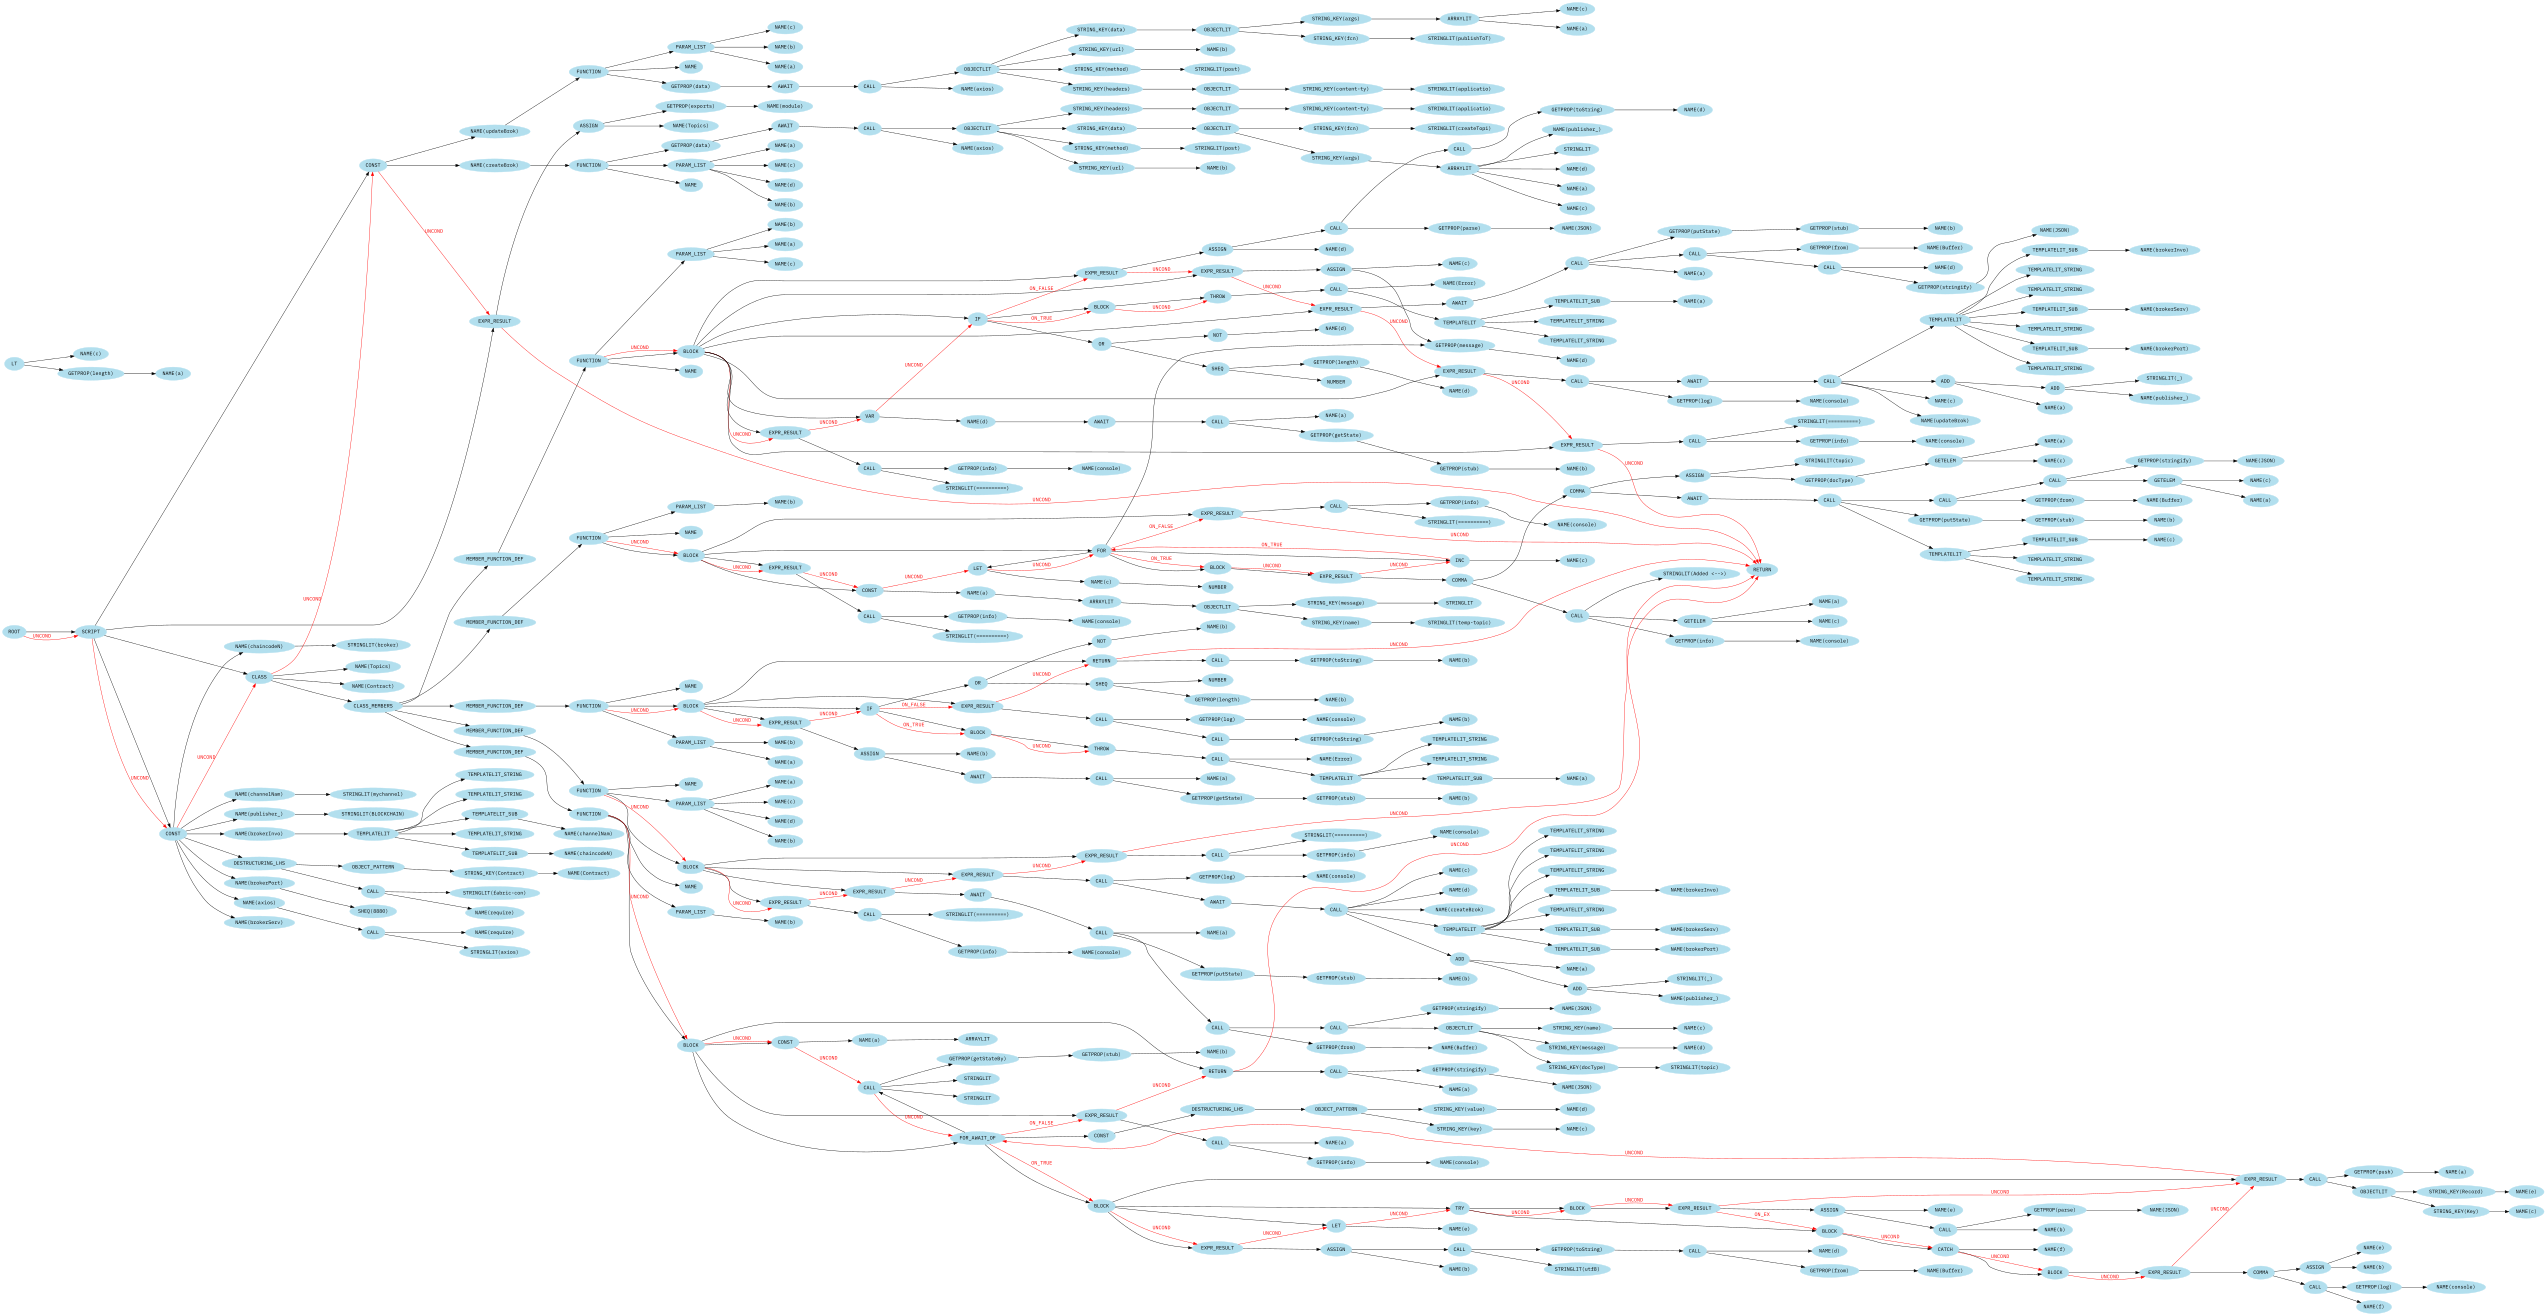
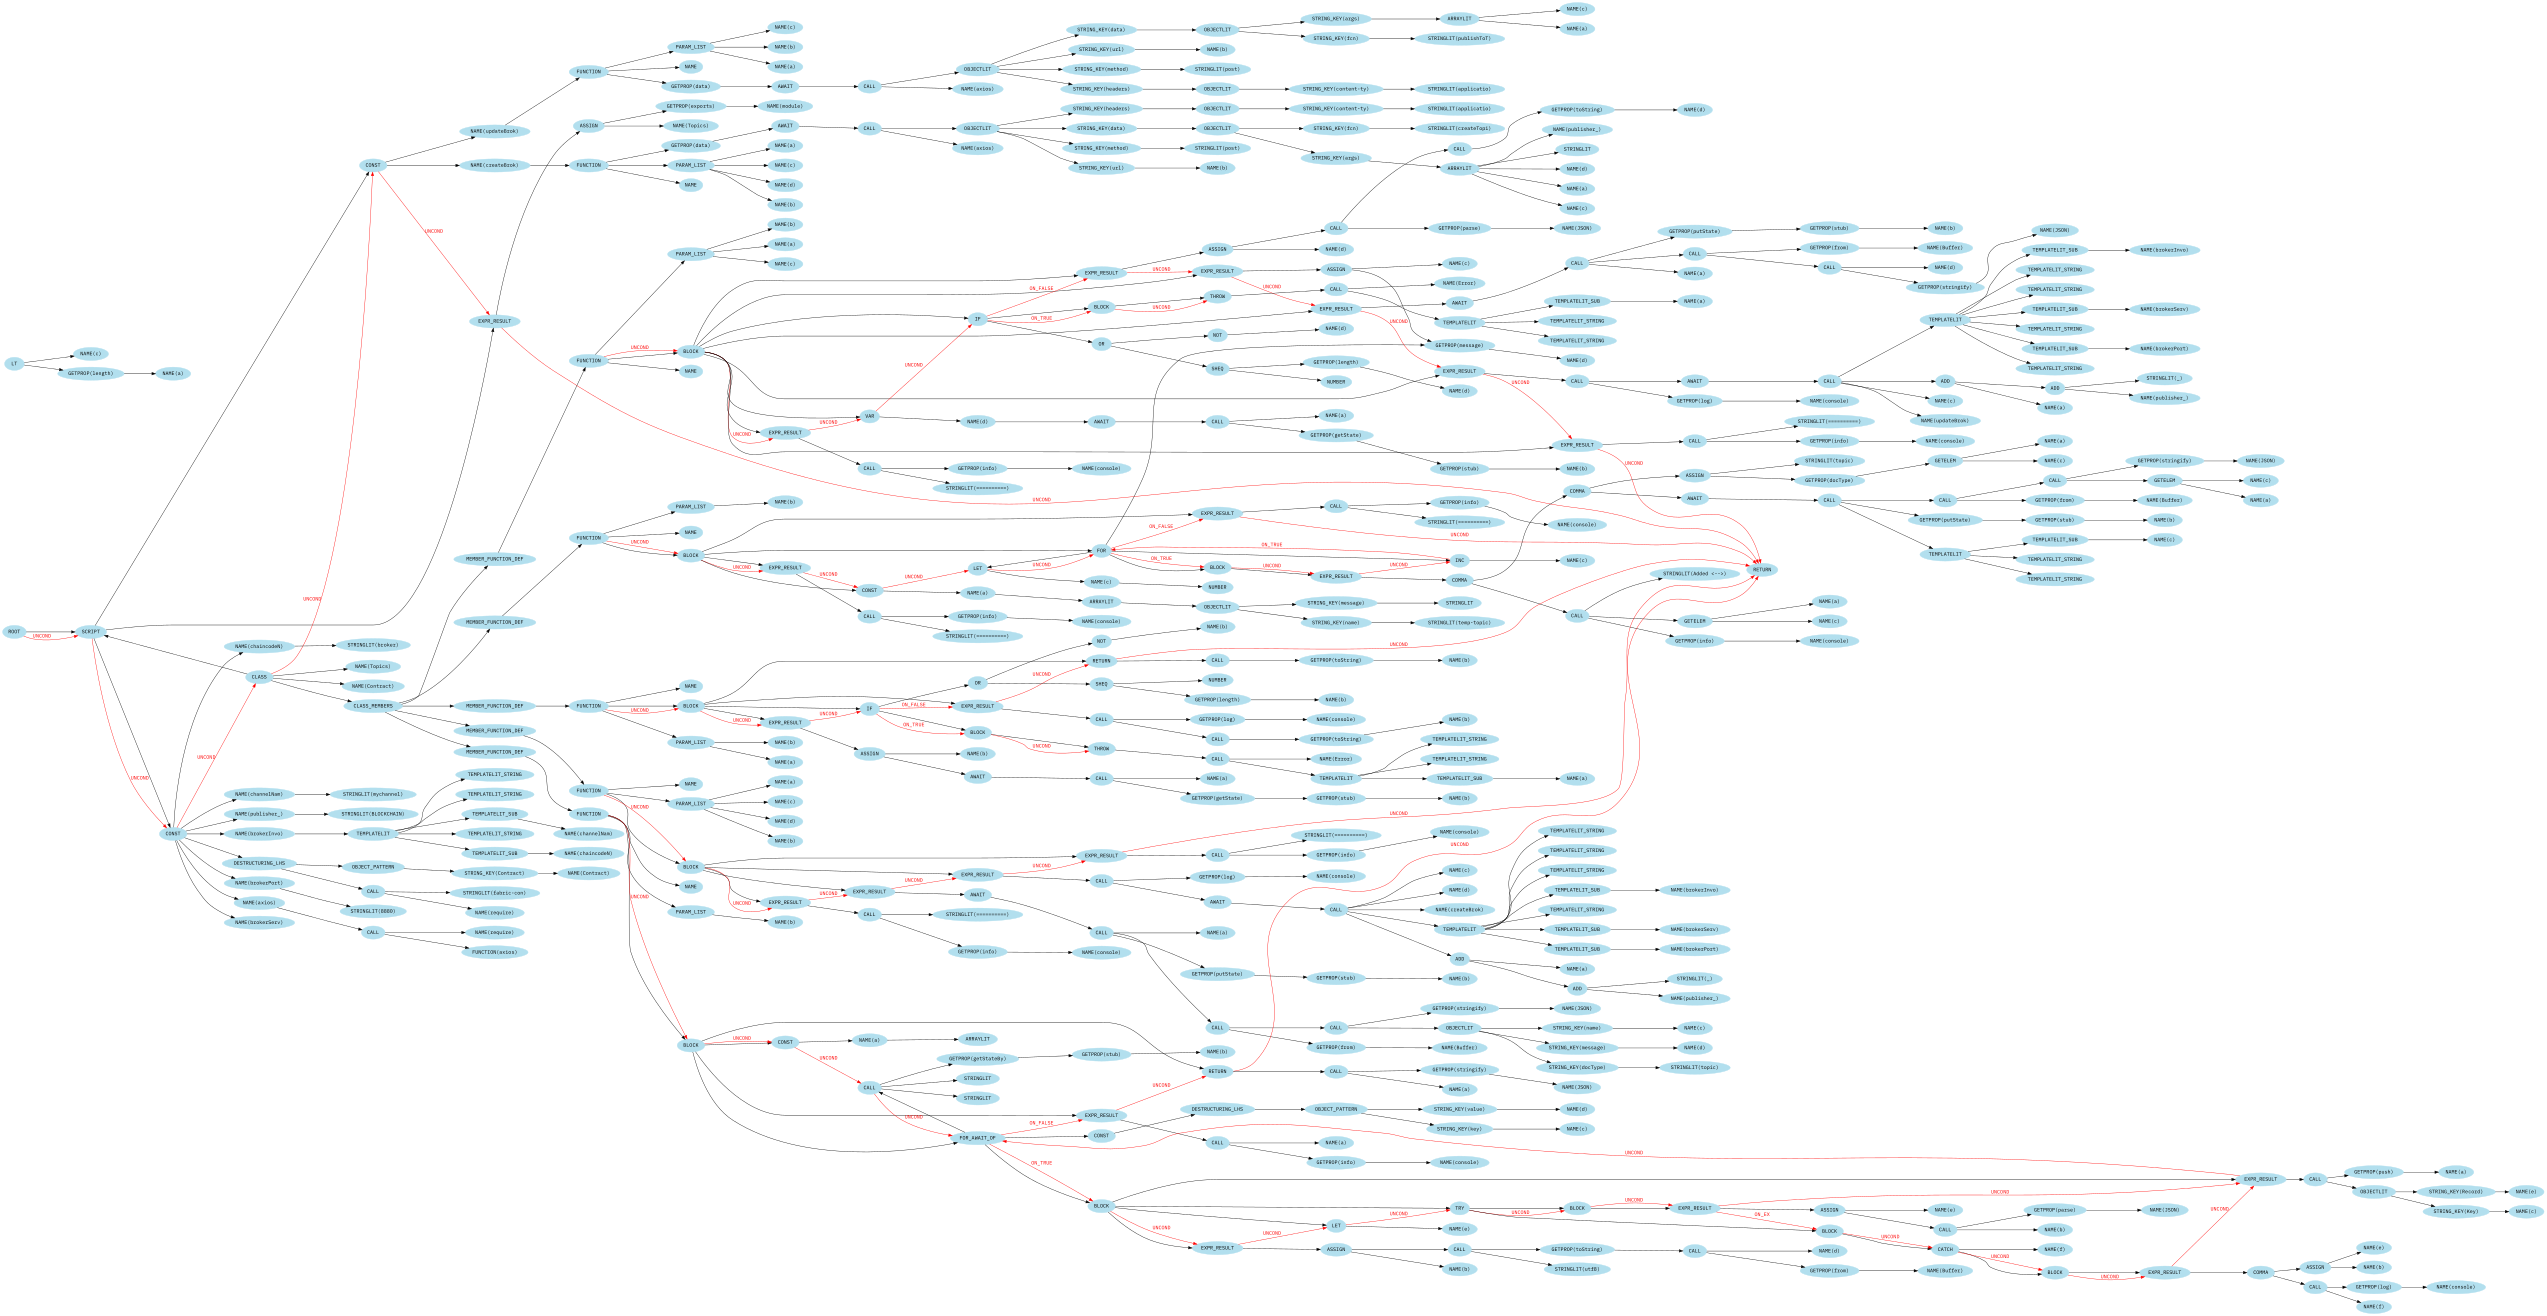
edge "SCRIPT" -> "CLASS": reversed
node "SHEQ(8880)": label "SHEQ(8880)" -> "STRINGLIT(8880)"
node "STRINGLIT(axios)": label "STRINGLIT(axios)" -> "FUNCTION(axios)"
